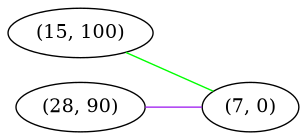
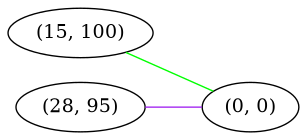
node "(28, 90)": label "(28, 90)" -> "(28, 95)"
node "(7, 0)": label "(7, 0)" -> "(0, 0)"
